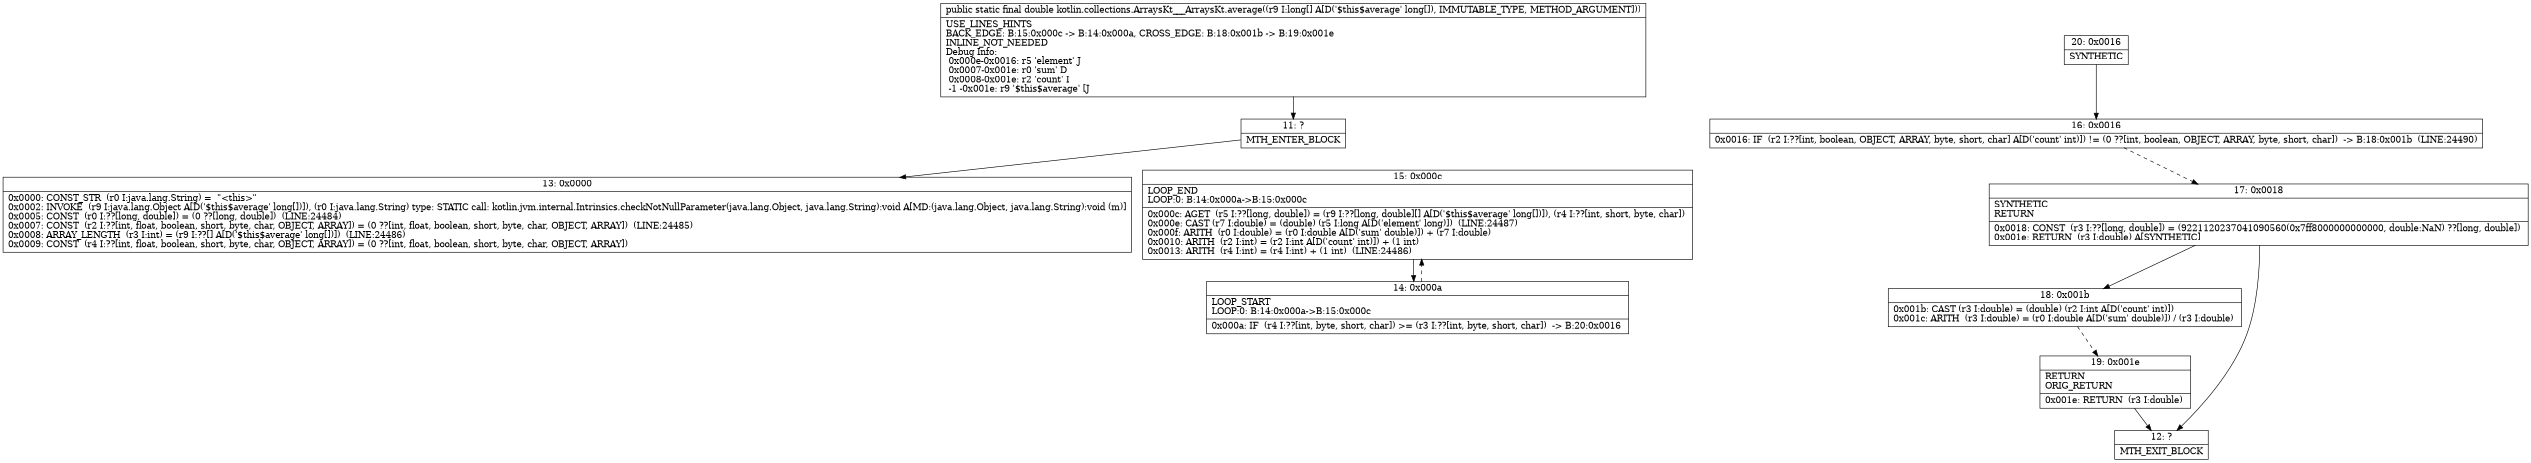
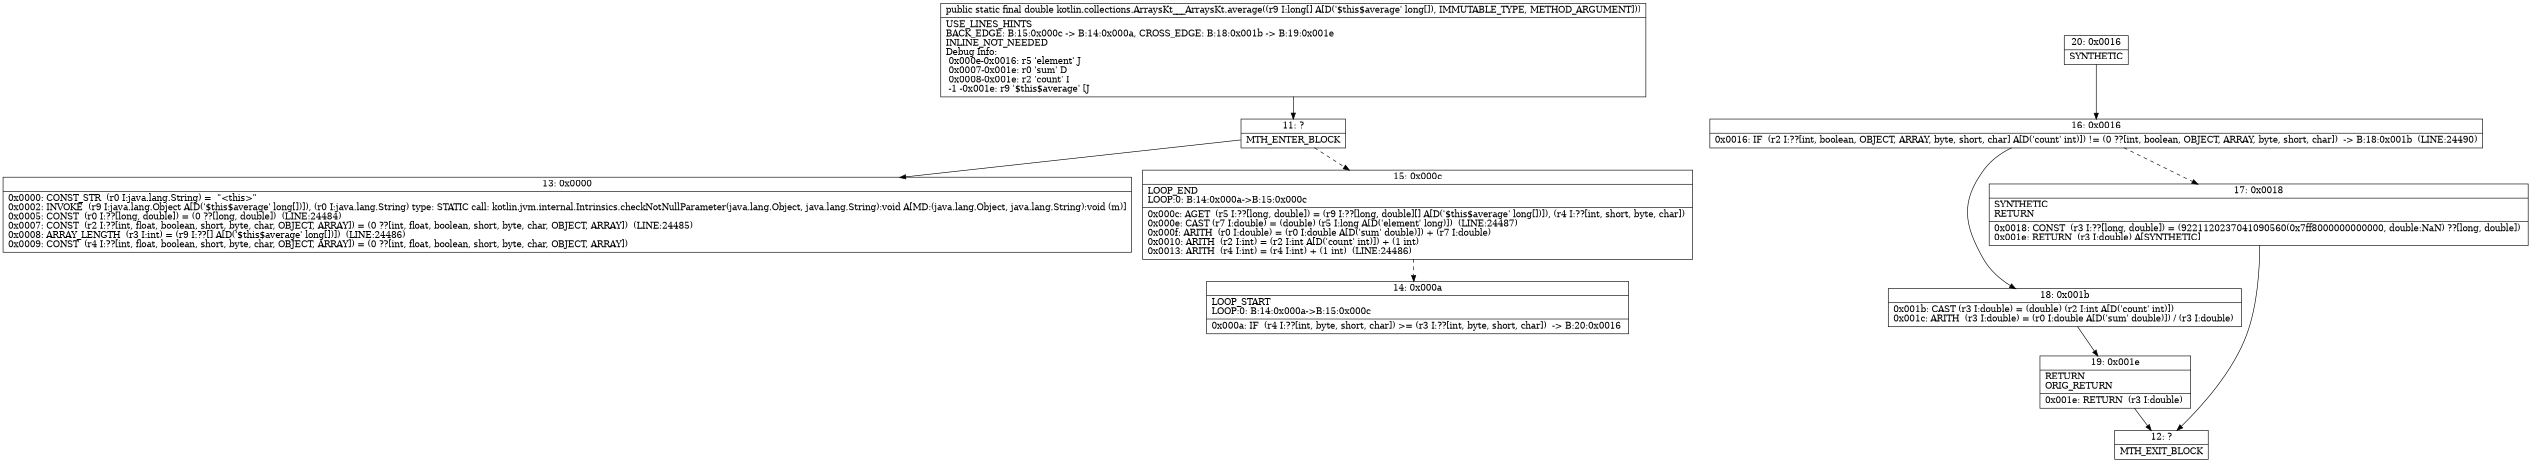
edge "17: 0x0018" -> "18: 0x001b": now "16: 0x0016" -> "18: 0x001b"
edge "15: 0x000c" -> "14: 0x000a": style solid -> dashed
edge "14: 0x000a" -> "15: 0x000c": now "11: ?" -> "15: 0x000c"
edge "18: 0x001b" -> "19: 0x001e": style dashed -> solid
